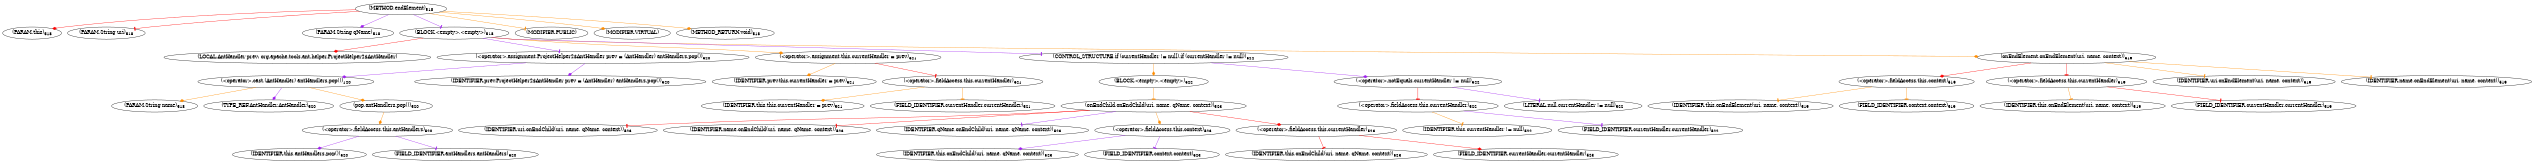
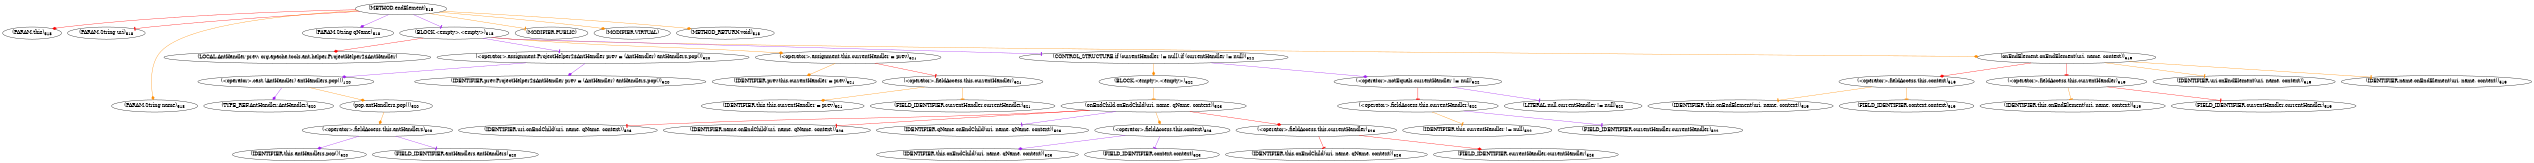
edge "(<operator>.cast,(AntHandler) antHandlers.pop())" -> "(PARAM,String name)": now "(METHOD,endElement)" -> "(PARAM,String name)"
